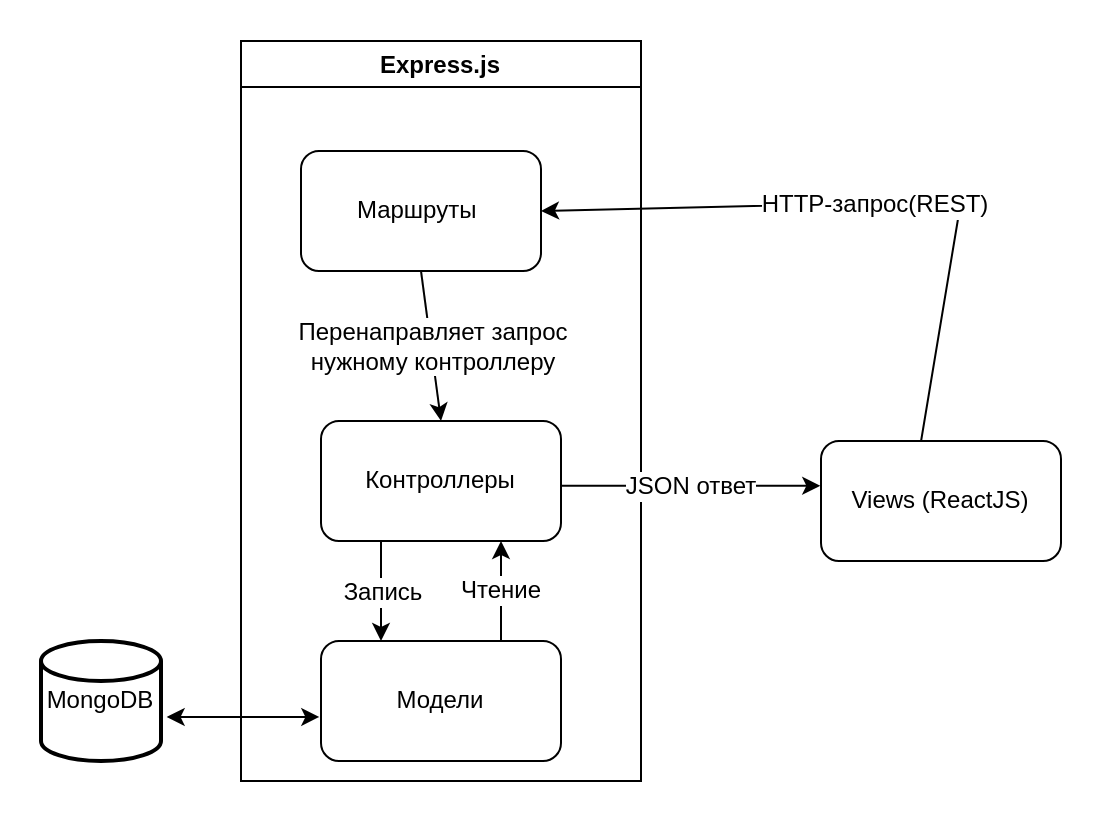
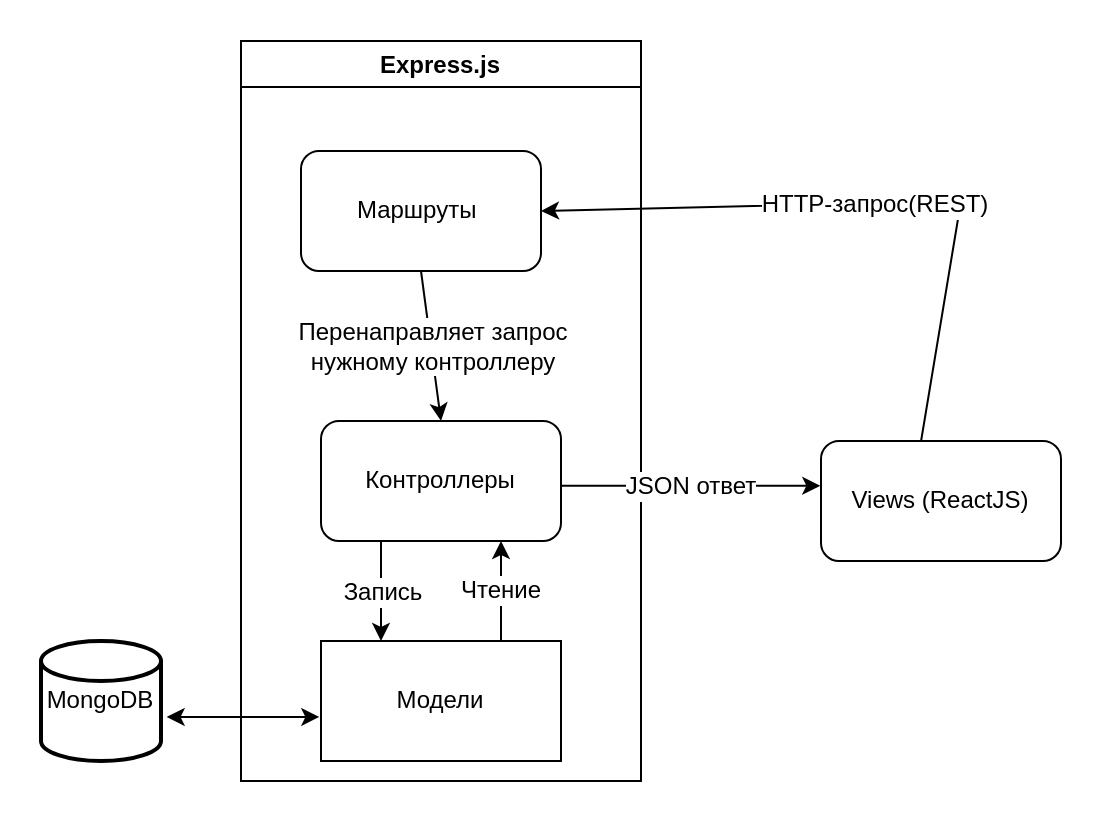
node "Модели": shape rounded rectangle -> rectangle
